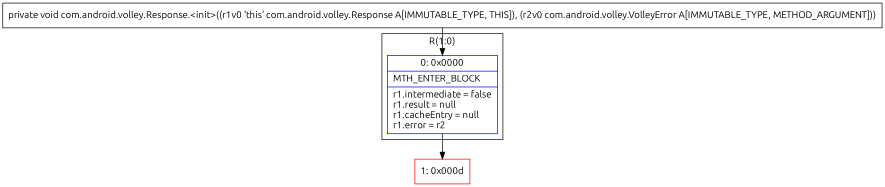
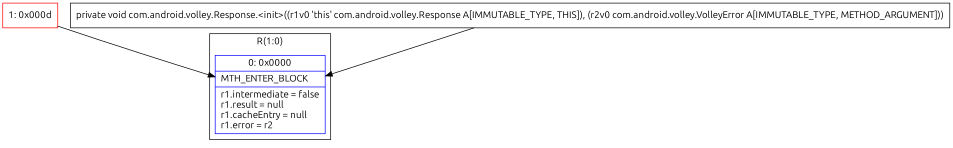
edge "0: 0x0000" -> "1: 0x000d": reversed
